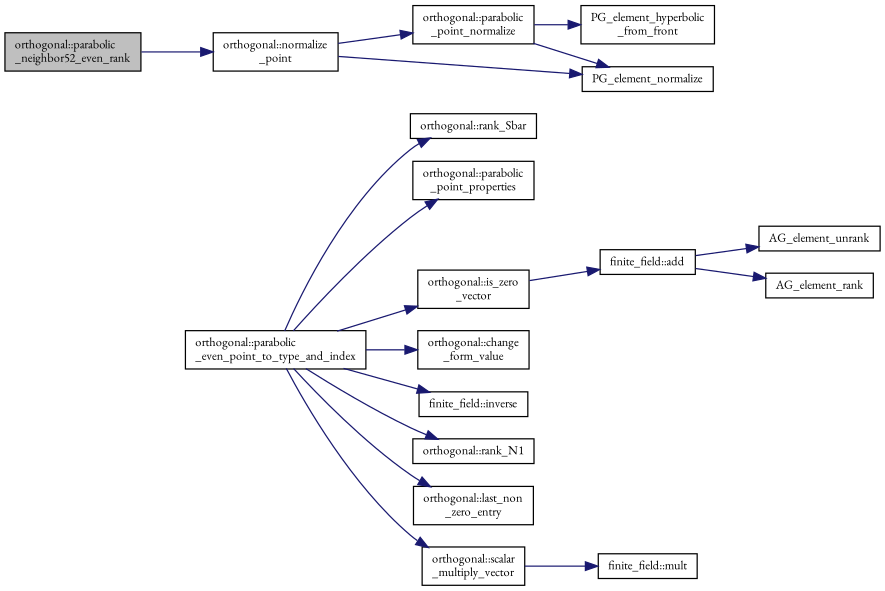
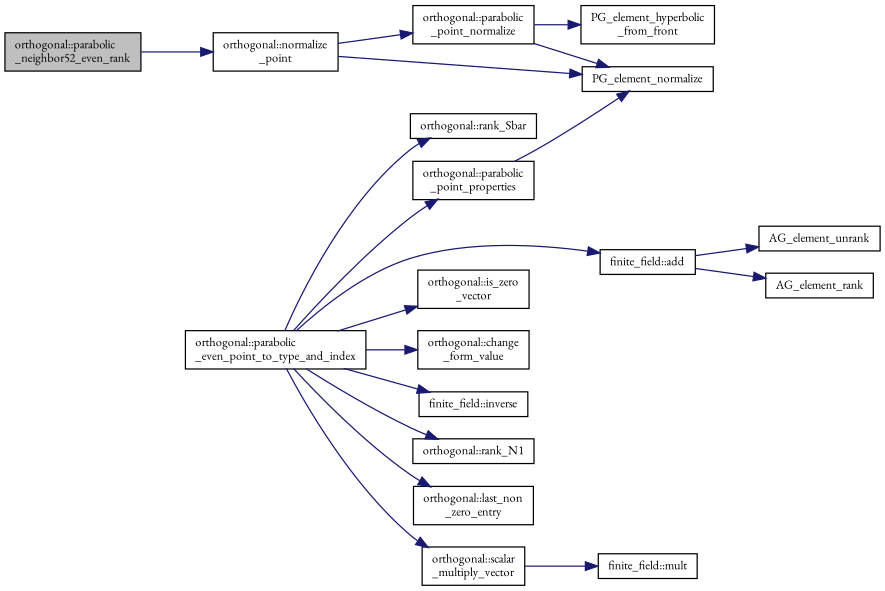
edge "orthogonal::parabolic _point_properties" -> "PG_element_normalize": added
edge "orthogonal::is_zero _vector" -> "finite_field::add": now "orthogonal::parabolic _even_point_to_type_and_index" -> "finite_field::add"
